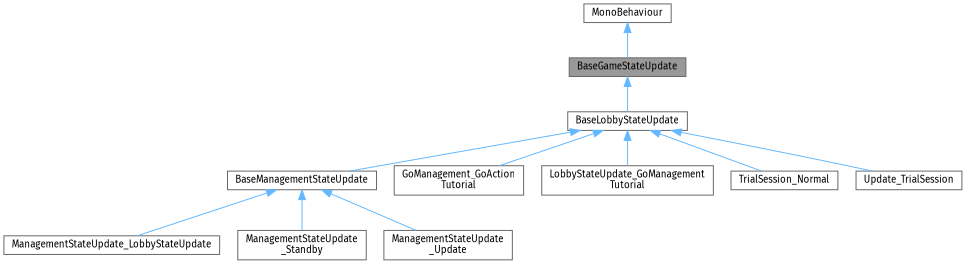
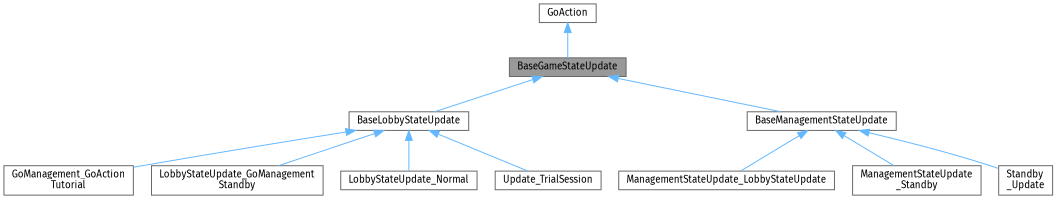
node "MonoBehaviour": label "MonoBehaviour" -> "GoAction"
edge "BaseManagementStateUpdate" -> "BaseLobbyStateUpdate": now "BaseManagementStateUpdate" -> "BaseGameStateUpdate"
node "LobbyStateUpdate_GoManagement Tutorial": label "LobbyStateUpdate_GoManagement Tutorial" -> "LobbyStateUpdate_GoManagement Standby"
node "TrialSession_Normal": label "TrialSession_Normal" -> "LobbyStateUpdate_Normal"
node "ManagementStateUpdate _Update": label "ManagementStateUpdate _Update" -> "Standby _Update"
